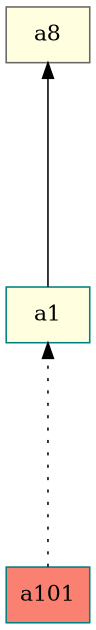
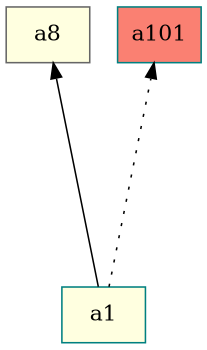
edge "a101" -> "a1": reversed
